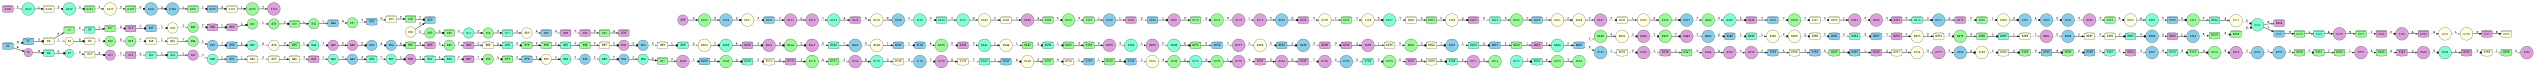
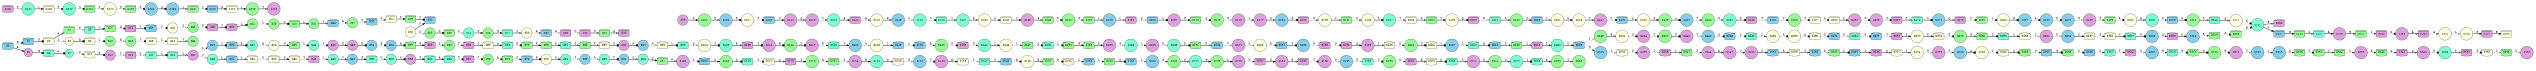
node "S230": fillcolor lightyellow -> skyblue
edge "S248" -> "S251": style bold -> dashed
edge "S24" -> "S27": now "S25" -> "S27"
node "S166": fillcolor lightyellow -> skyblue
edge "S214" -> "S217": added, label "D"
